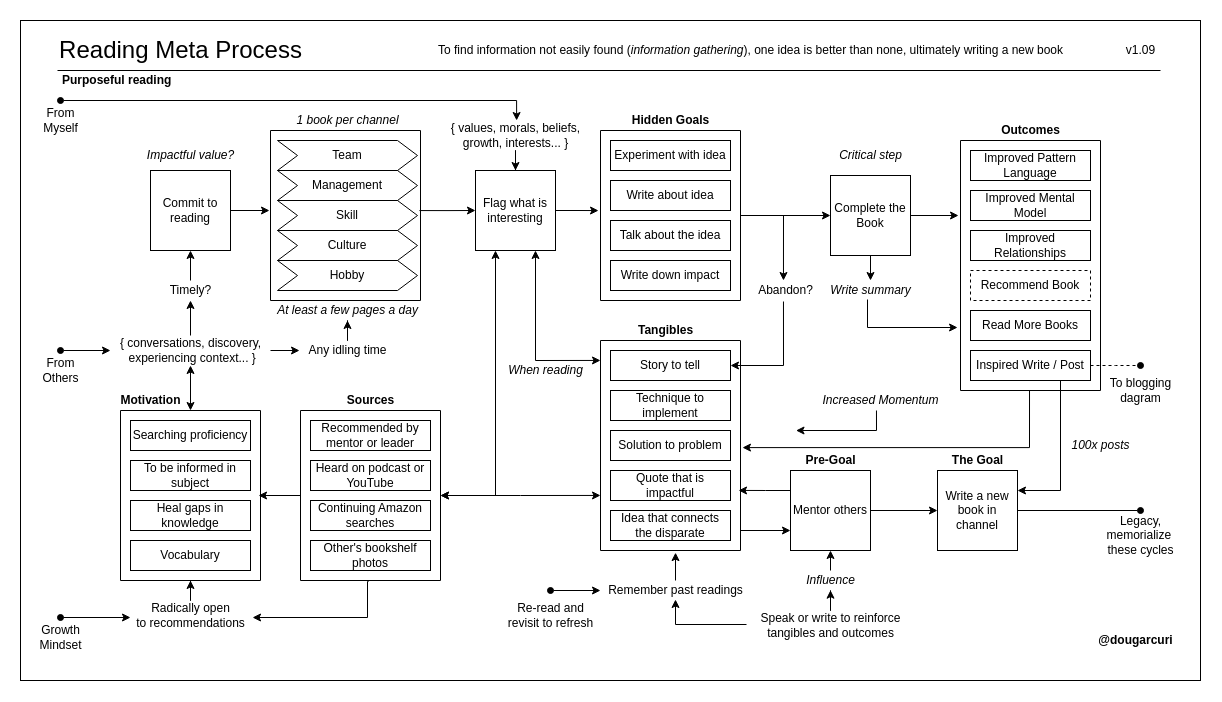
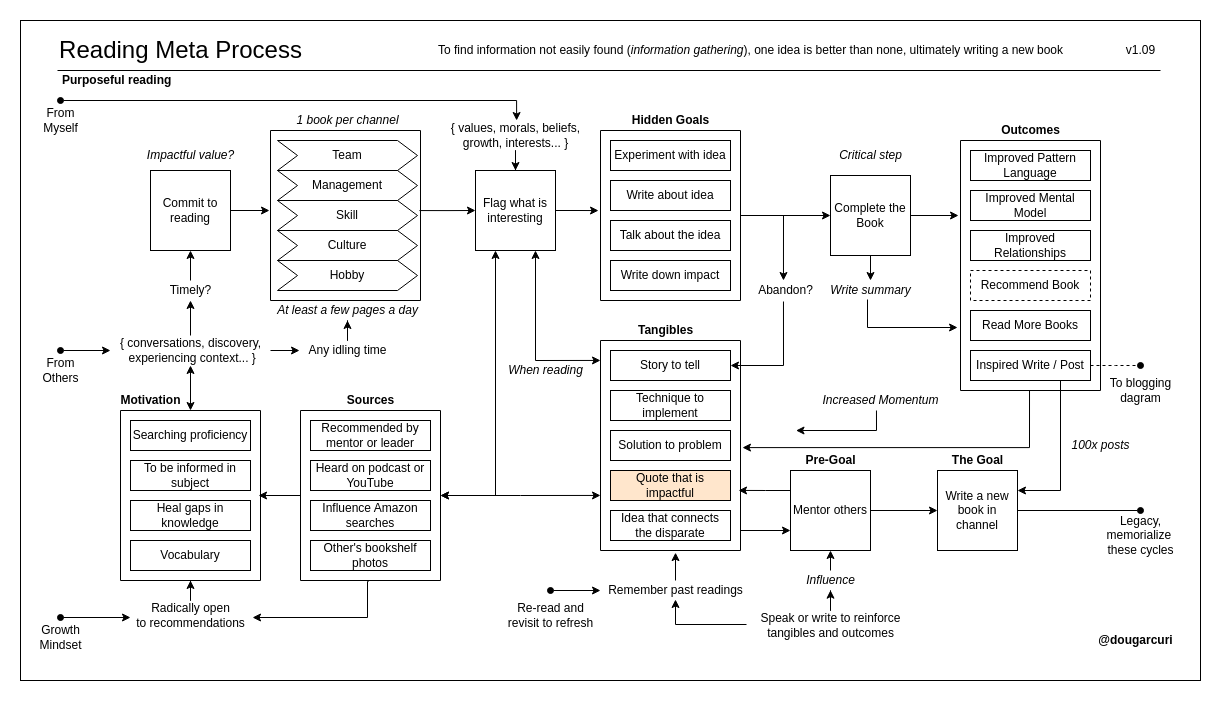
node "Quote that is impactful": fillcolor #ffffff -> #ffe6cc
node "Continuing Amazon searches": label "Continuing Amazon searches" -> "Influence Amazon searches"
